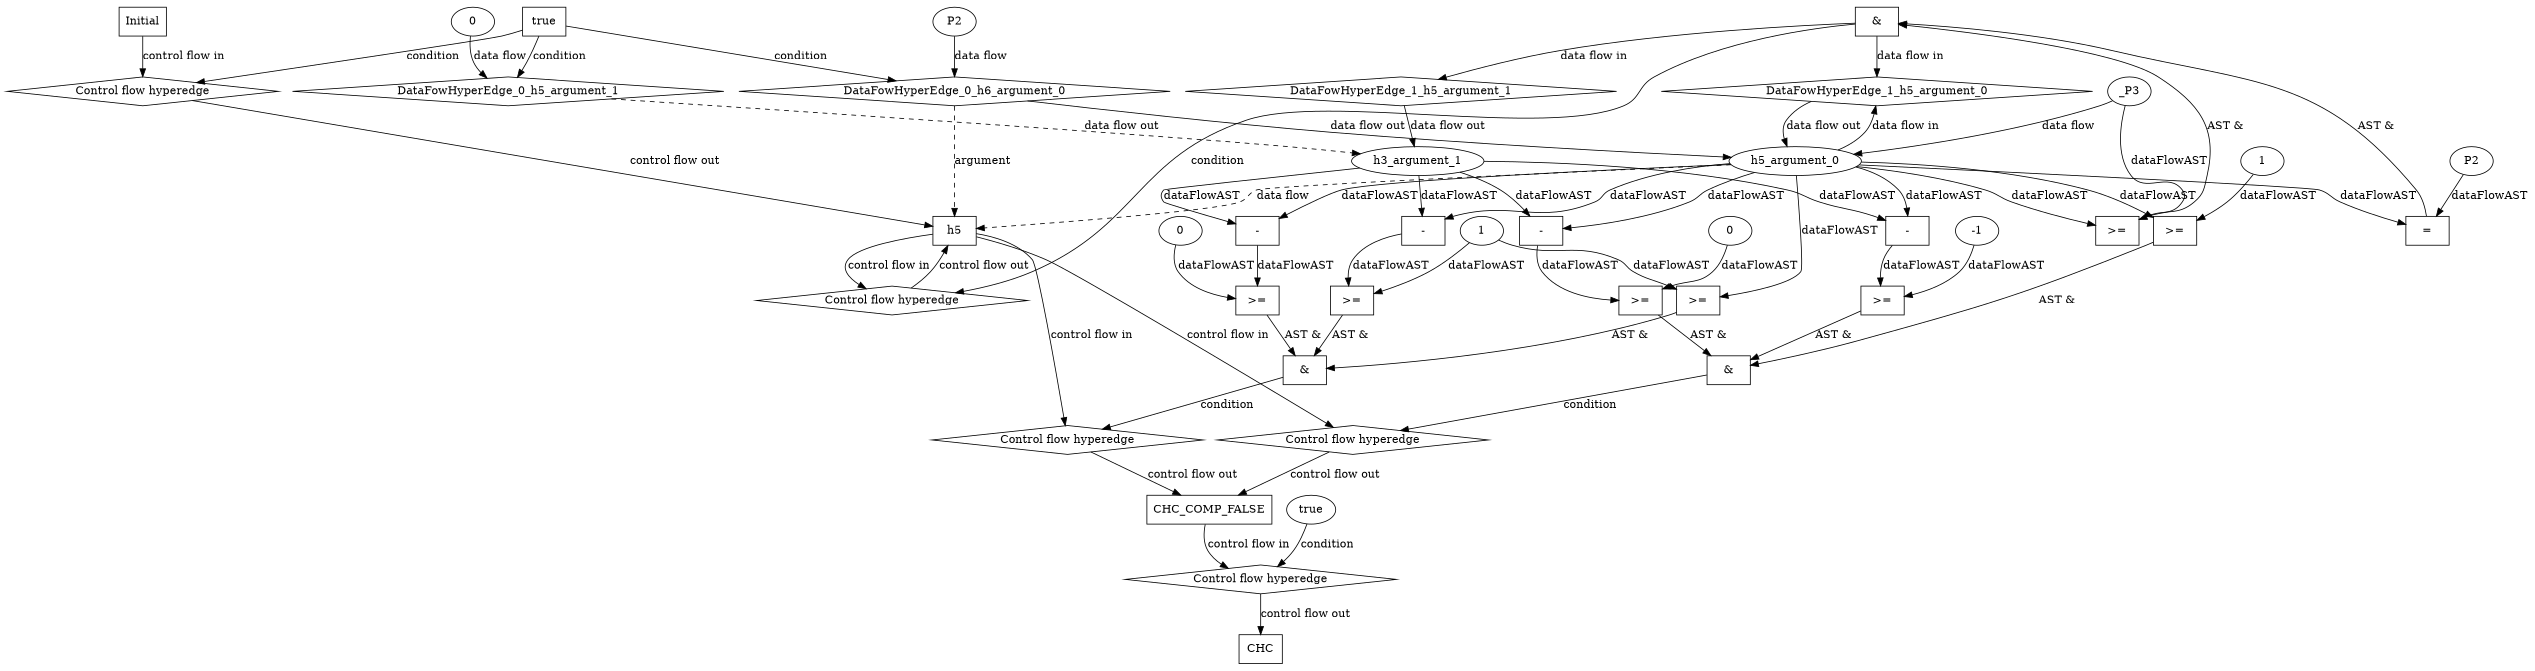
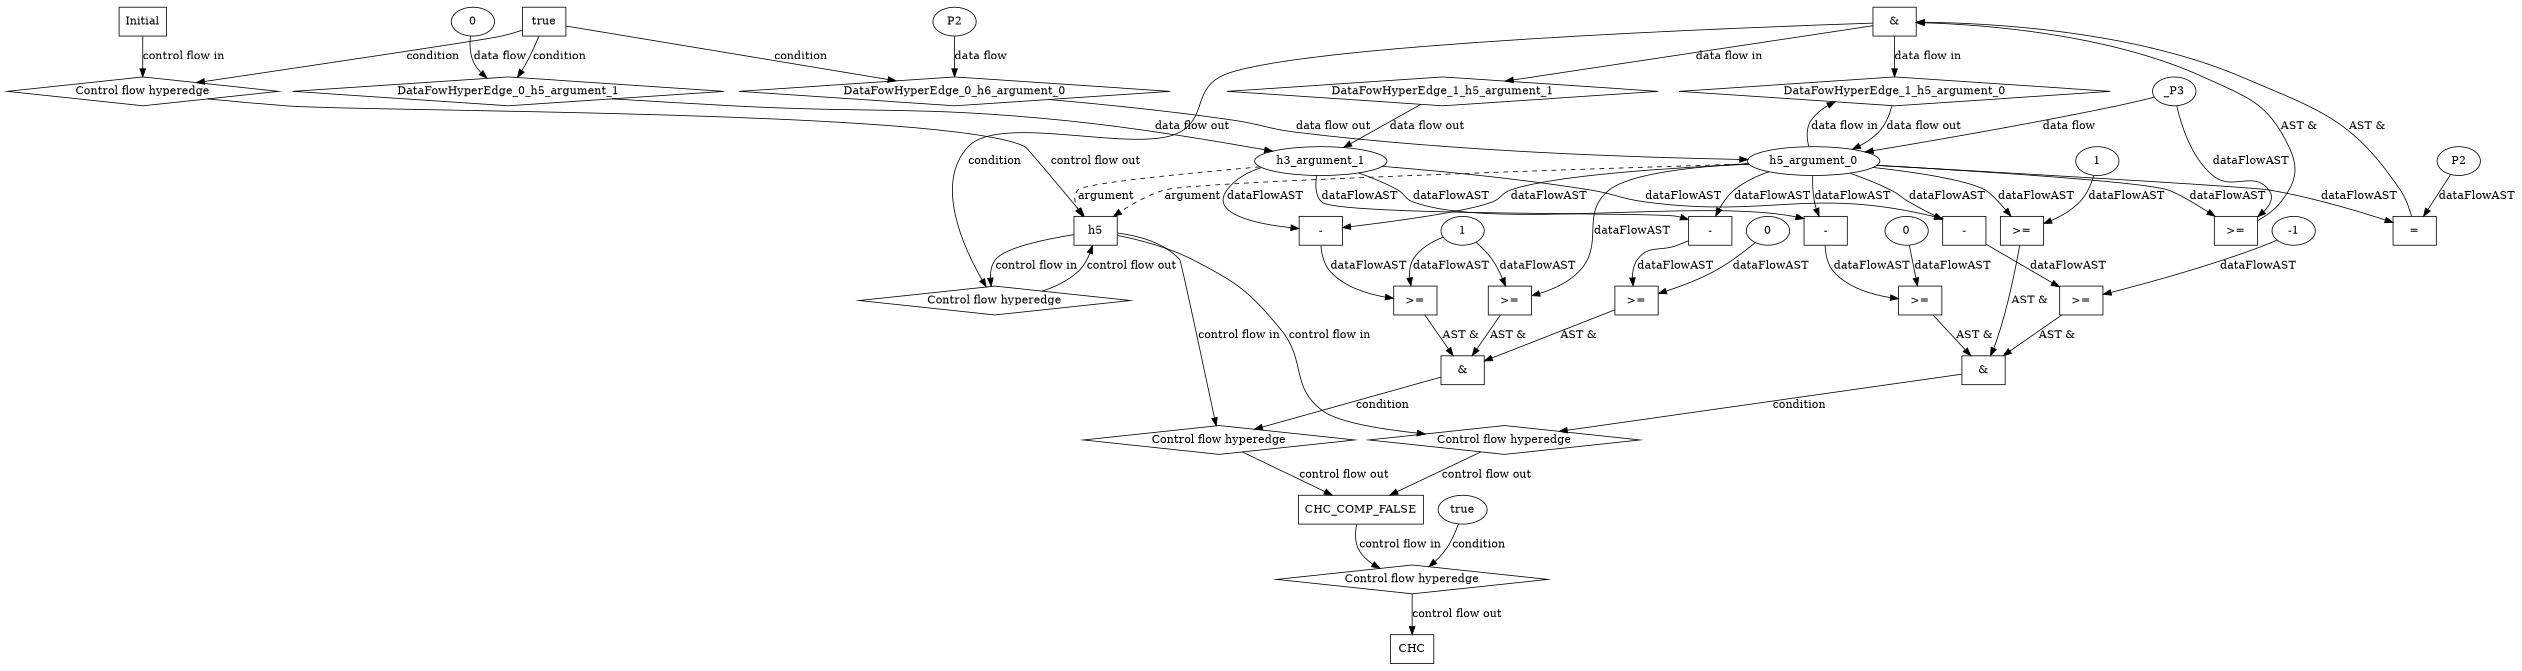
edge "DataFowHyperEdge_0_h5_argument_1" -> "h3_argument_1": style dashed -> solid
edge "DataFowHyperEdge_0_h6_argument_0" -> "h5": now "h3_argument_1" -> "h5"
edge "h5_argument_0" -> "h5": label "data flow" -> "argument"
